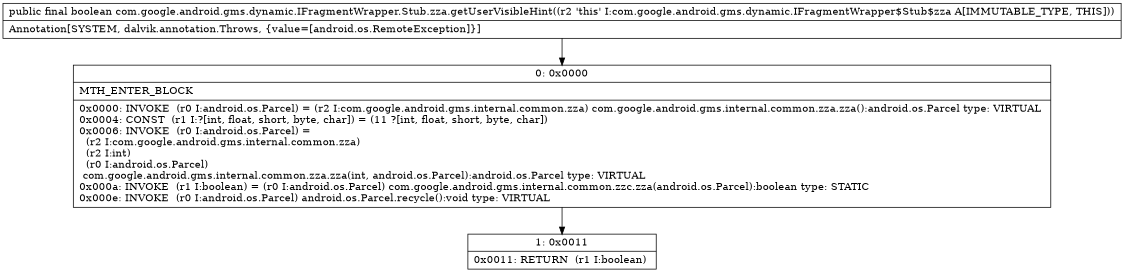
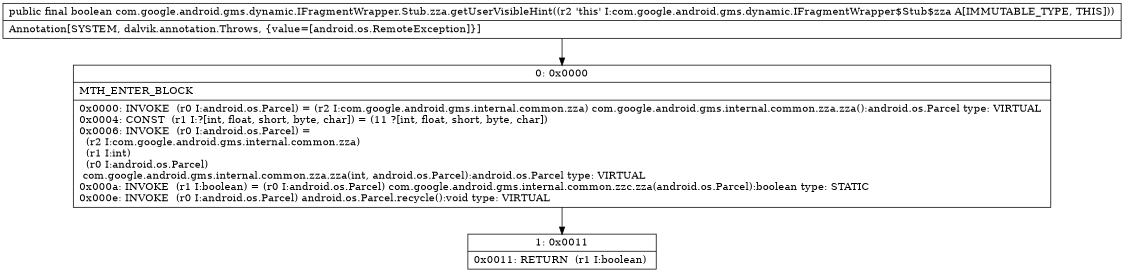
node "0: 0x0000": text "(r2 I:int)" -> "(r1 I:int)"
